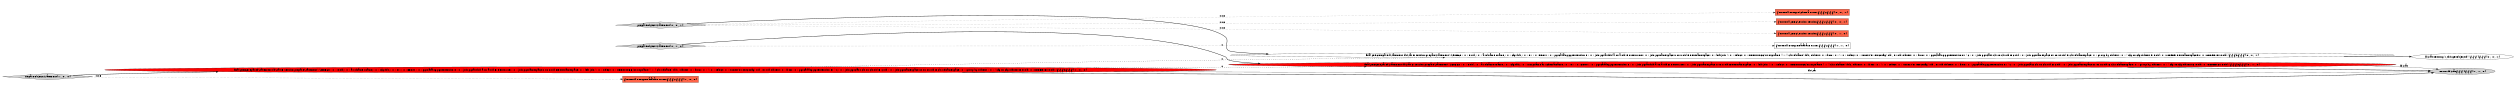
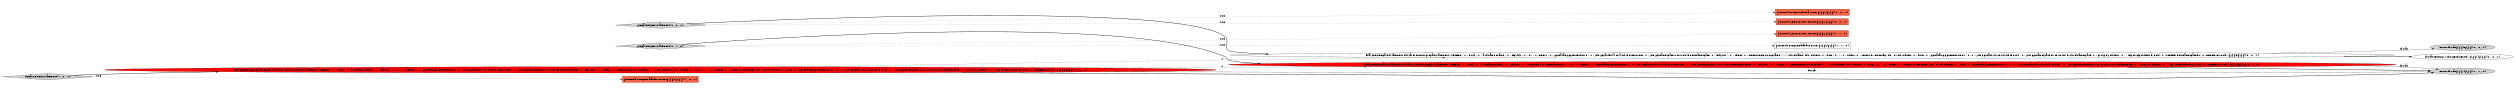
edge "prepareObjectsStatement['0', '0', '1']" -> "@NotNull JDBCSession session@@@2@@@['0', '1', '0']": now "prepareObjectsStatement['0', '1', '0']" -> "@NotNull JDBCSession session@@@2@@@['0', '1', '0']"
edge "prepareObjectsStatement['0', '1', '0']" -> "@NotNull PostgreDatabase owner@@@2@@@['1', '1', '0']": label "0" -> "true"
node "return dbStat@@@5@@@['0', '0', '1']": added
